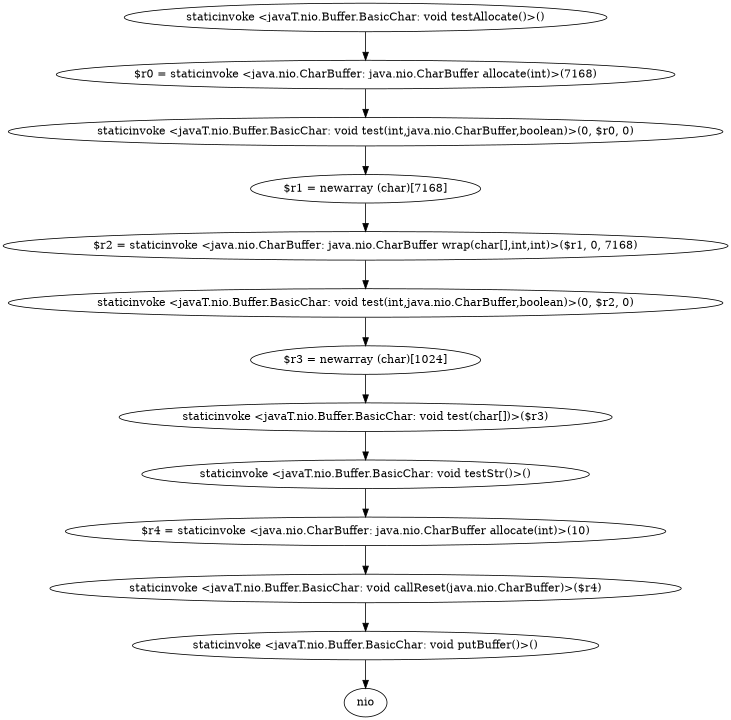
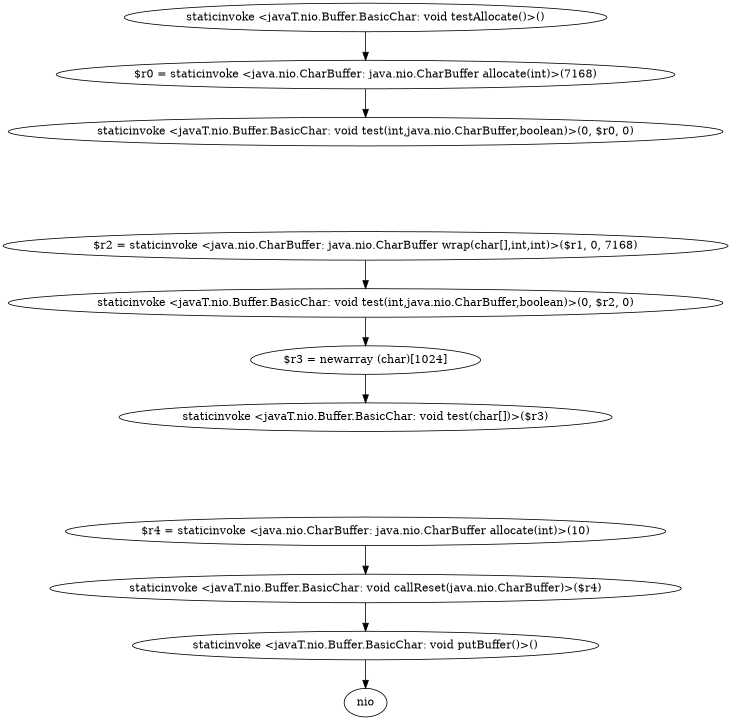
node "$r1 = newarray (char)[7168]": removed
node "staticinvoke <javaT.nio.Buffer.BasicChar: void testStr()>()": removed
